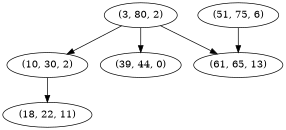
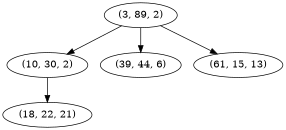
node "(3, 80, 2)": label "(3, 80, 2)" -> "(3, 89, 2)"
node "(51, 75, 6)": removed
node "(39, 44, 0)": label "(39, 44, 0)" -> "(39, 44, 6)"
node "(61, 65, 13)": label "(61, 65, 13)" -> "(61, 15, 13)"
node "(18, 22, 11)": label "(18, 22, 11)" -> "(18, 22, 21)"
